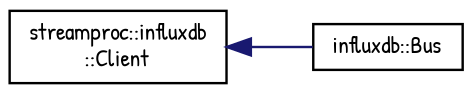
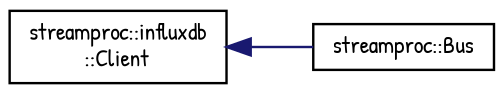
node "influxdb::Bus": label "influxdb::Bus" -> "streamproc::Bus"
